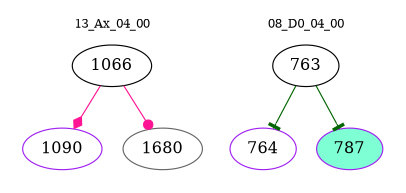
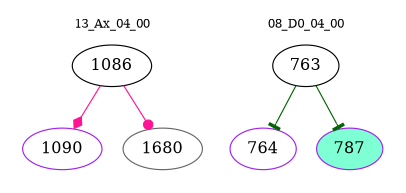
node "1066": label "1066" -> "1086"
